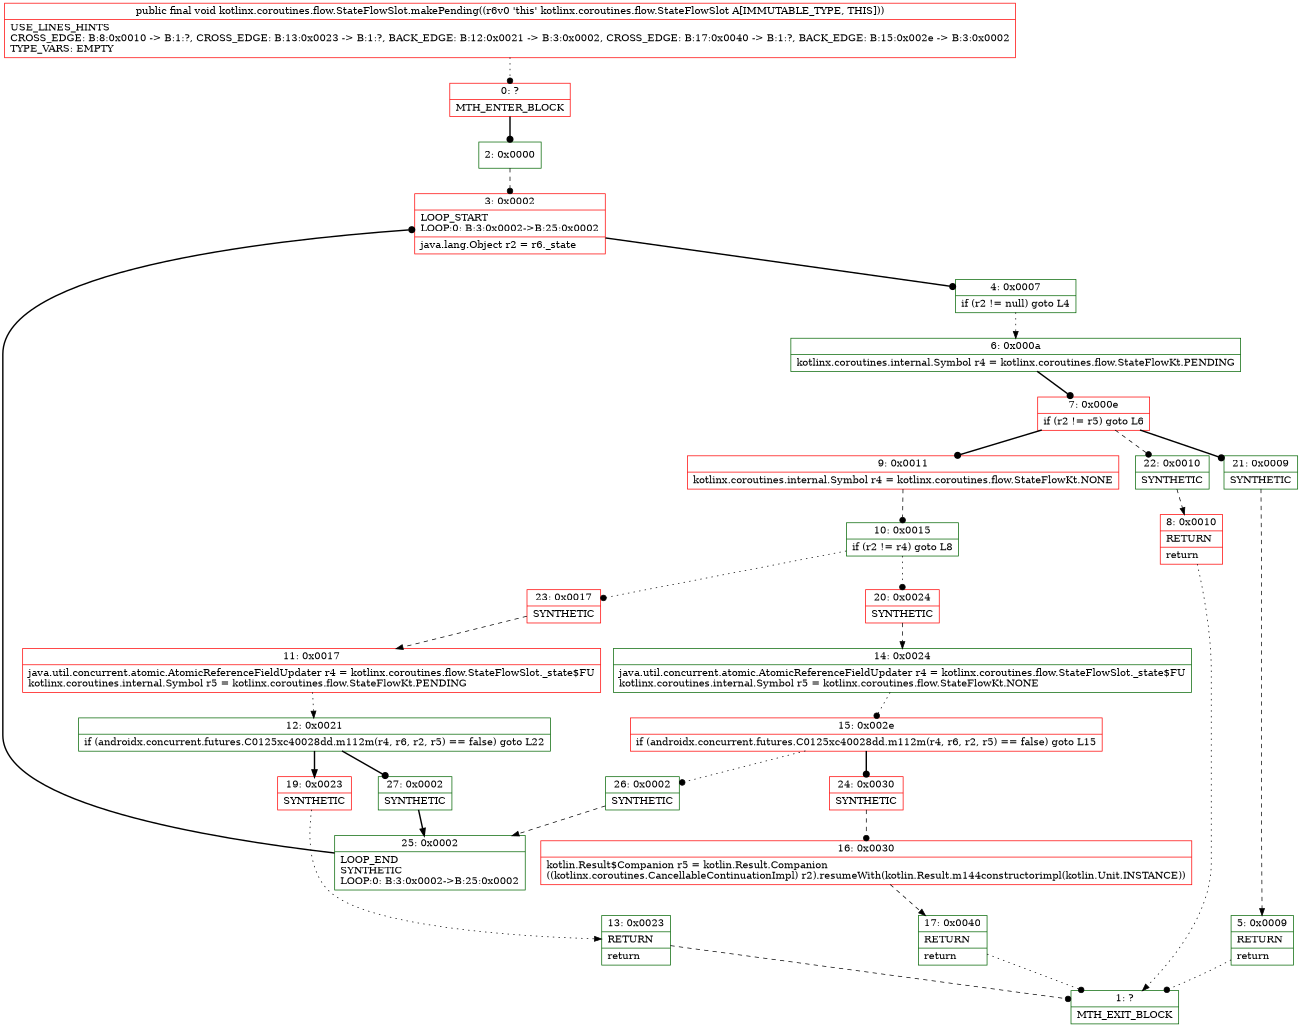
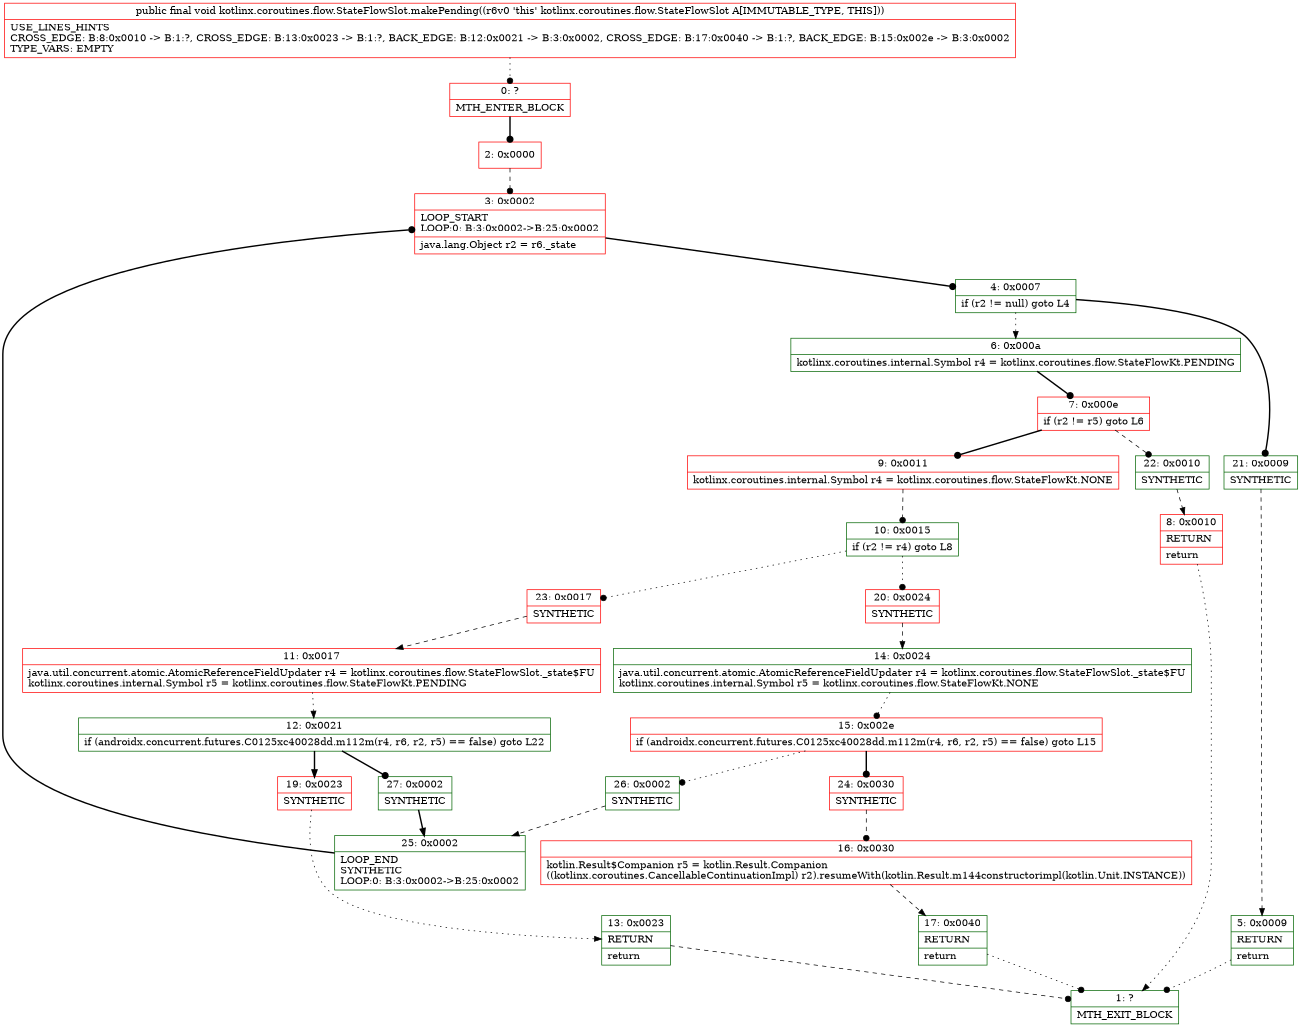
node "2: 0x0000": color darkgreen -> red
edge "7: 0x000e" -> "21: 0x0009": now "4: 0x0007" -> "21: 0x0009"
